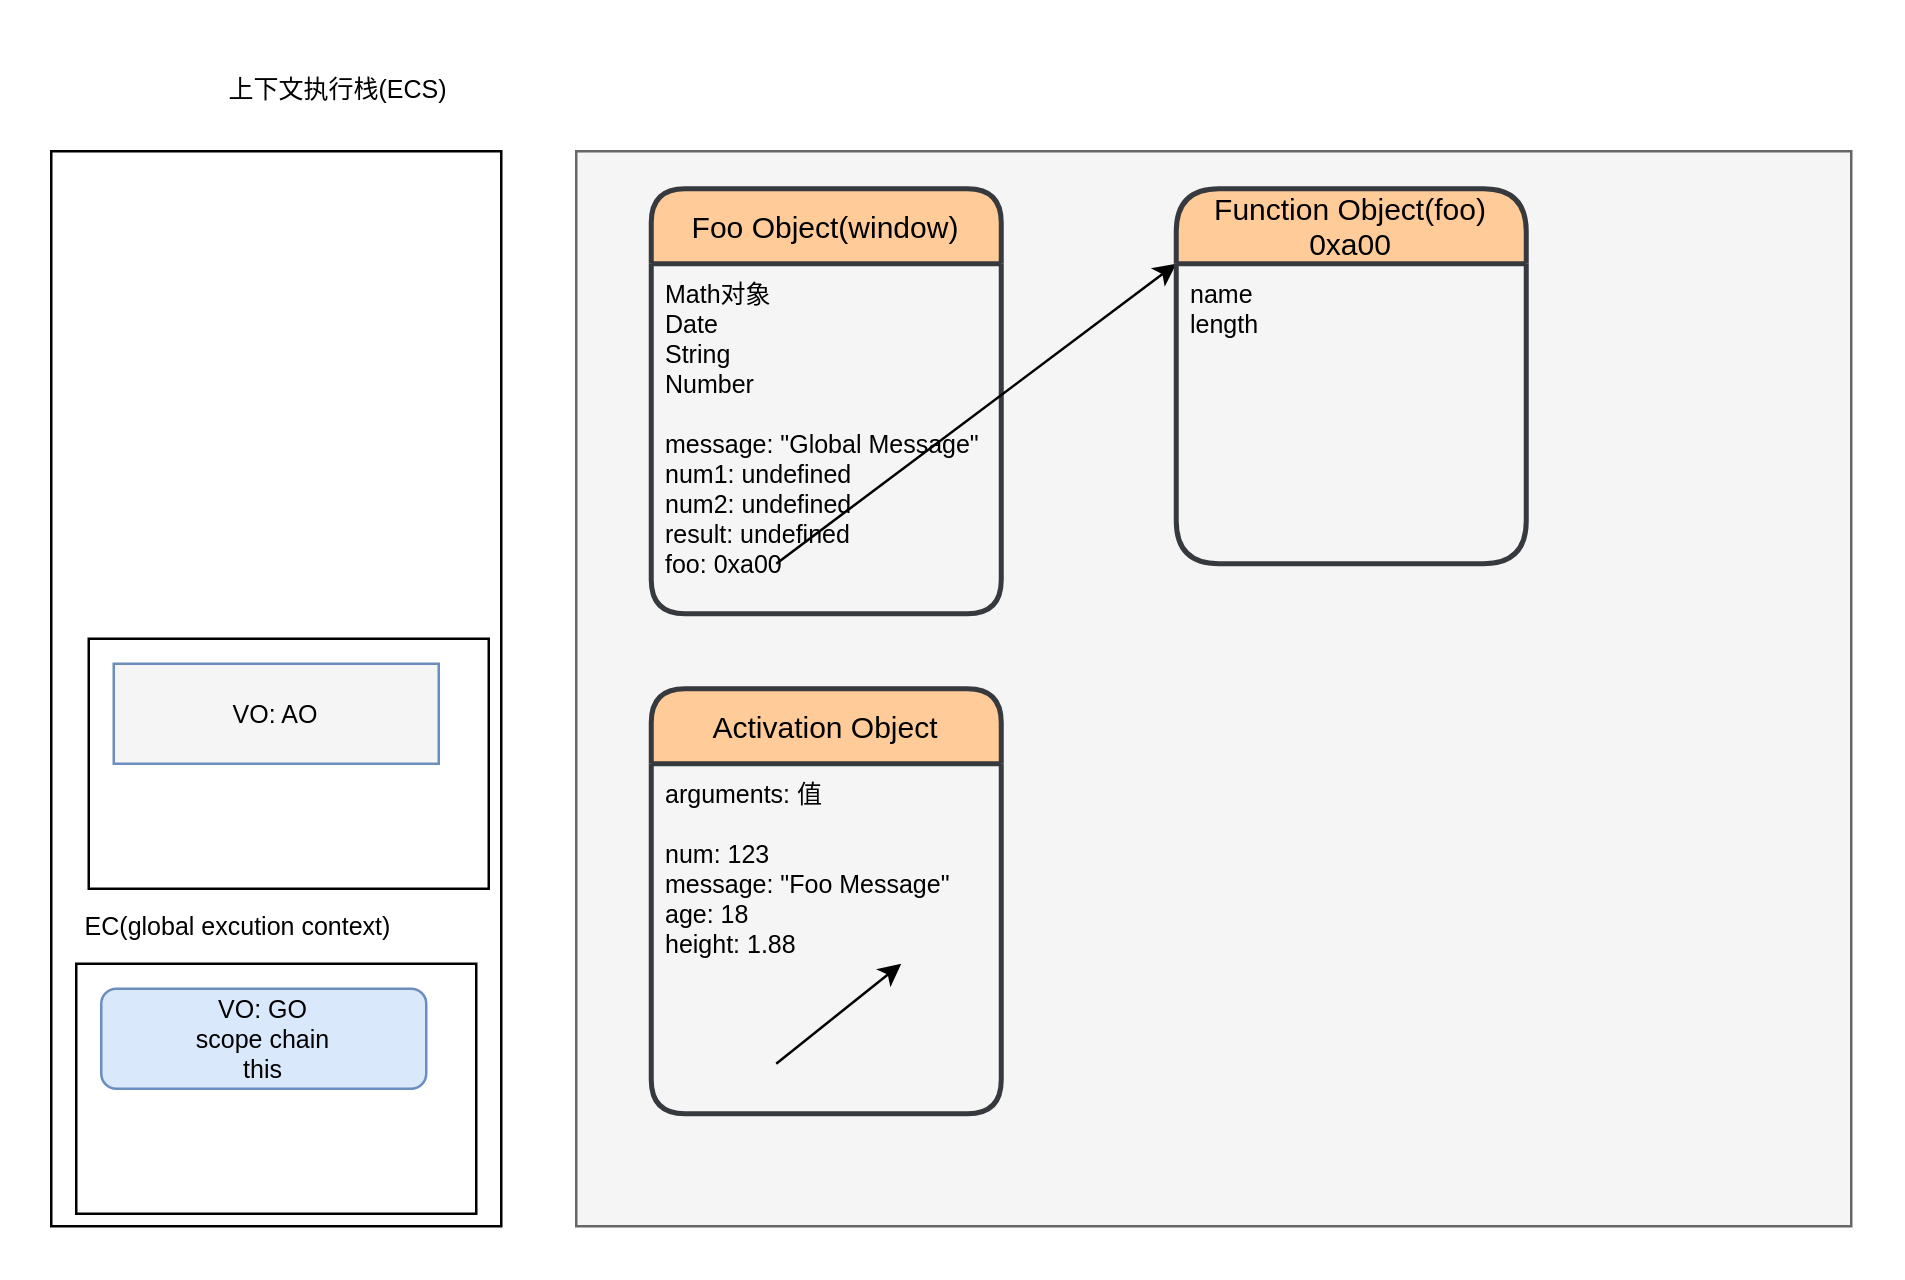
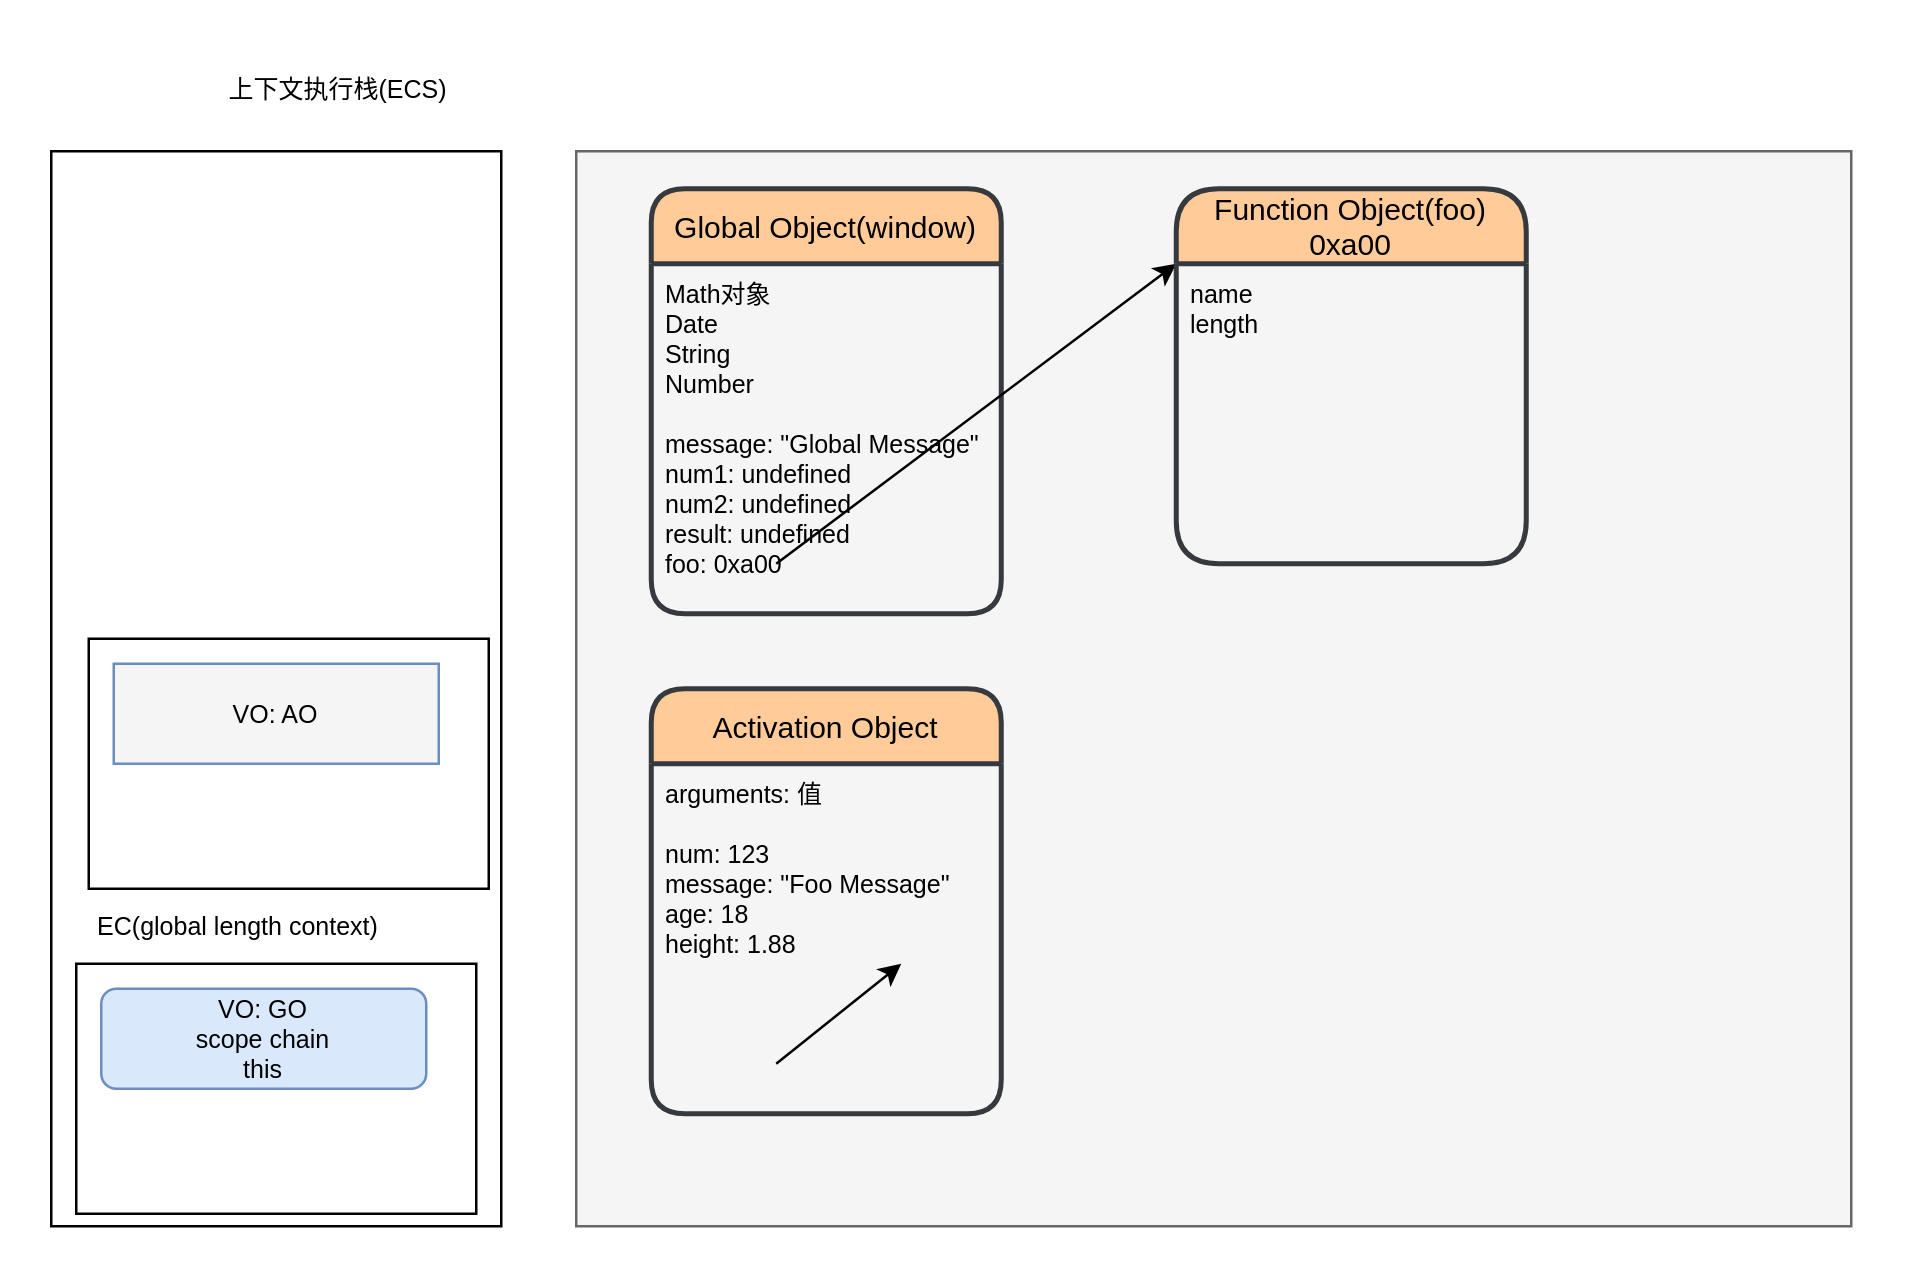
node "Foo Object(window)": label "Foo Object(window)" -> "Global Object(window)"
node "EC(global excution context)": label "EC(global excution context)" -> "EC(global length context)"
